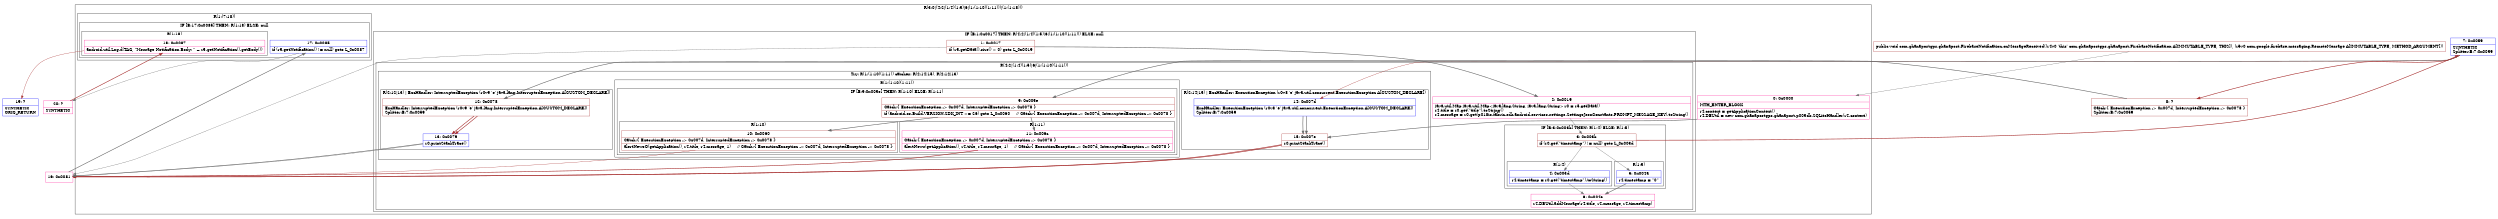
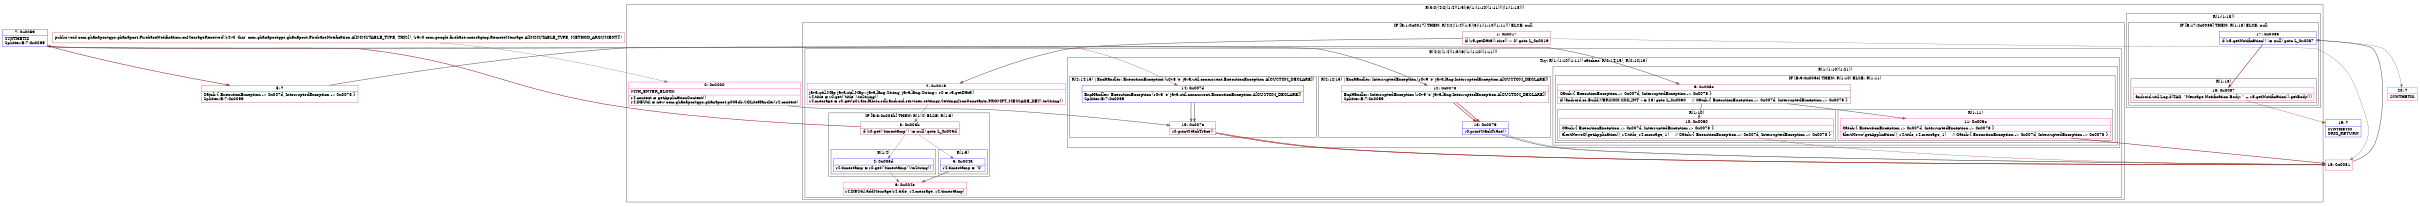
cluster "R(1:(7:18))": label "R(1:(7:18))" -> "R(1:(1:18))"
edge "20: ?" -> "18: 0x0087": now "17: 0x0085" -> "18: 0x0087"
cluster "R(1:(1:10)(1:11))": label "R(1:(1:10)(1:11))" -> "R(1:(1:10)(1:21))"
